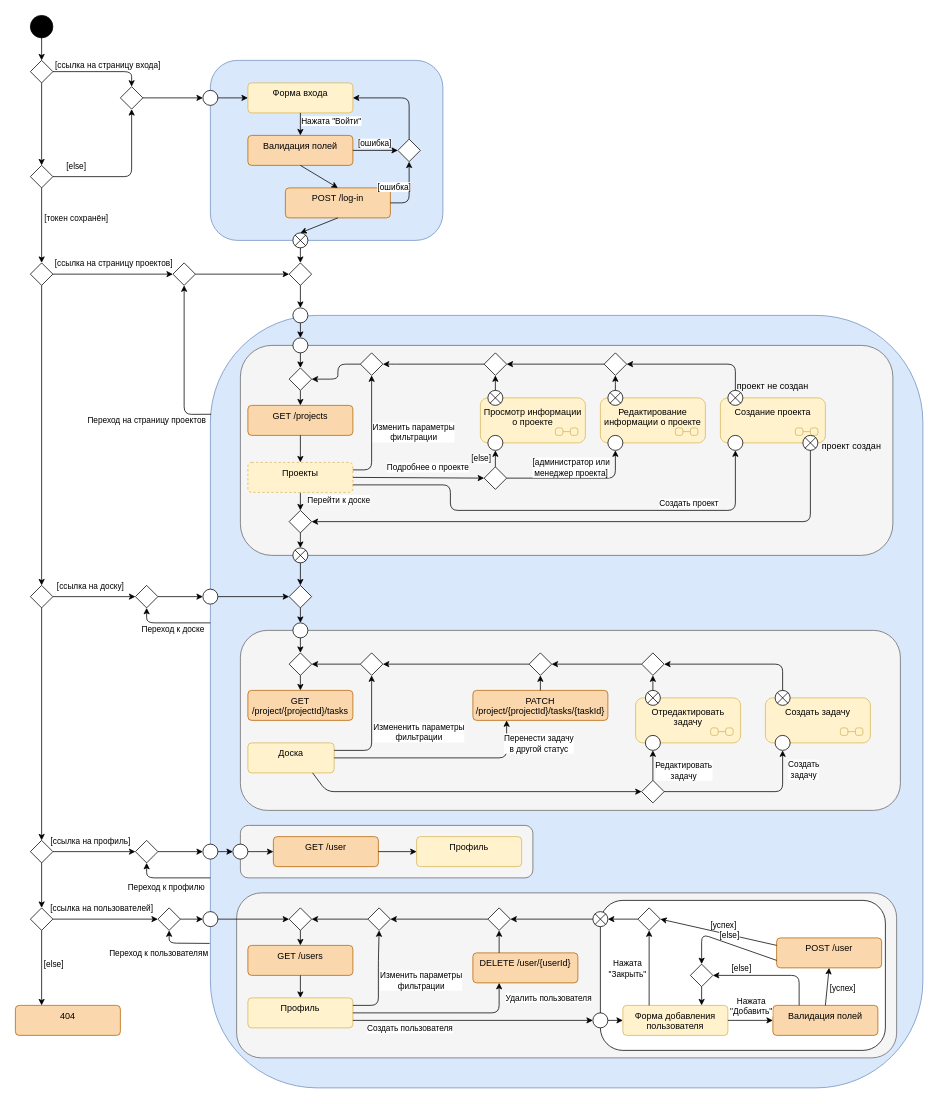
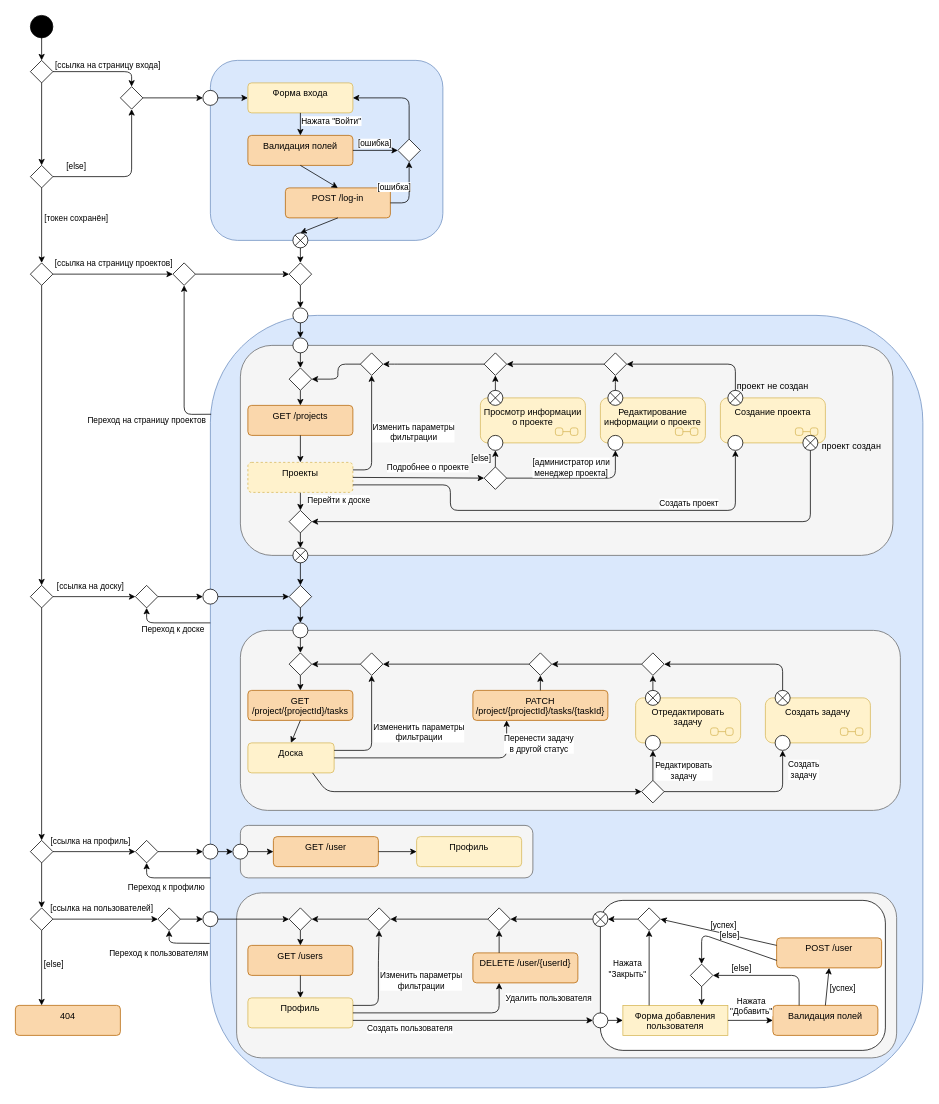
edge "GET /project/{projectId}/tasks" -> "Доска": added
node "Форма добавления пользователя": shape rounded rectangle -> rectangle
